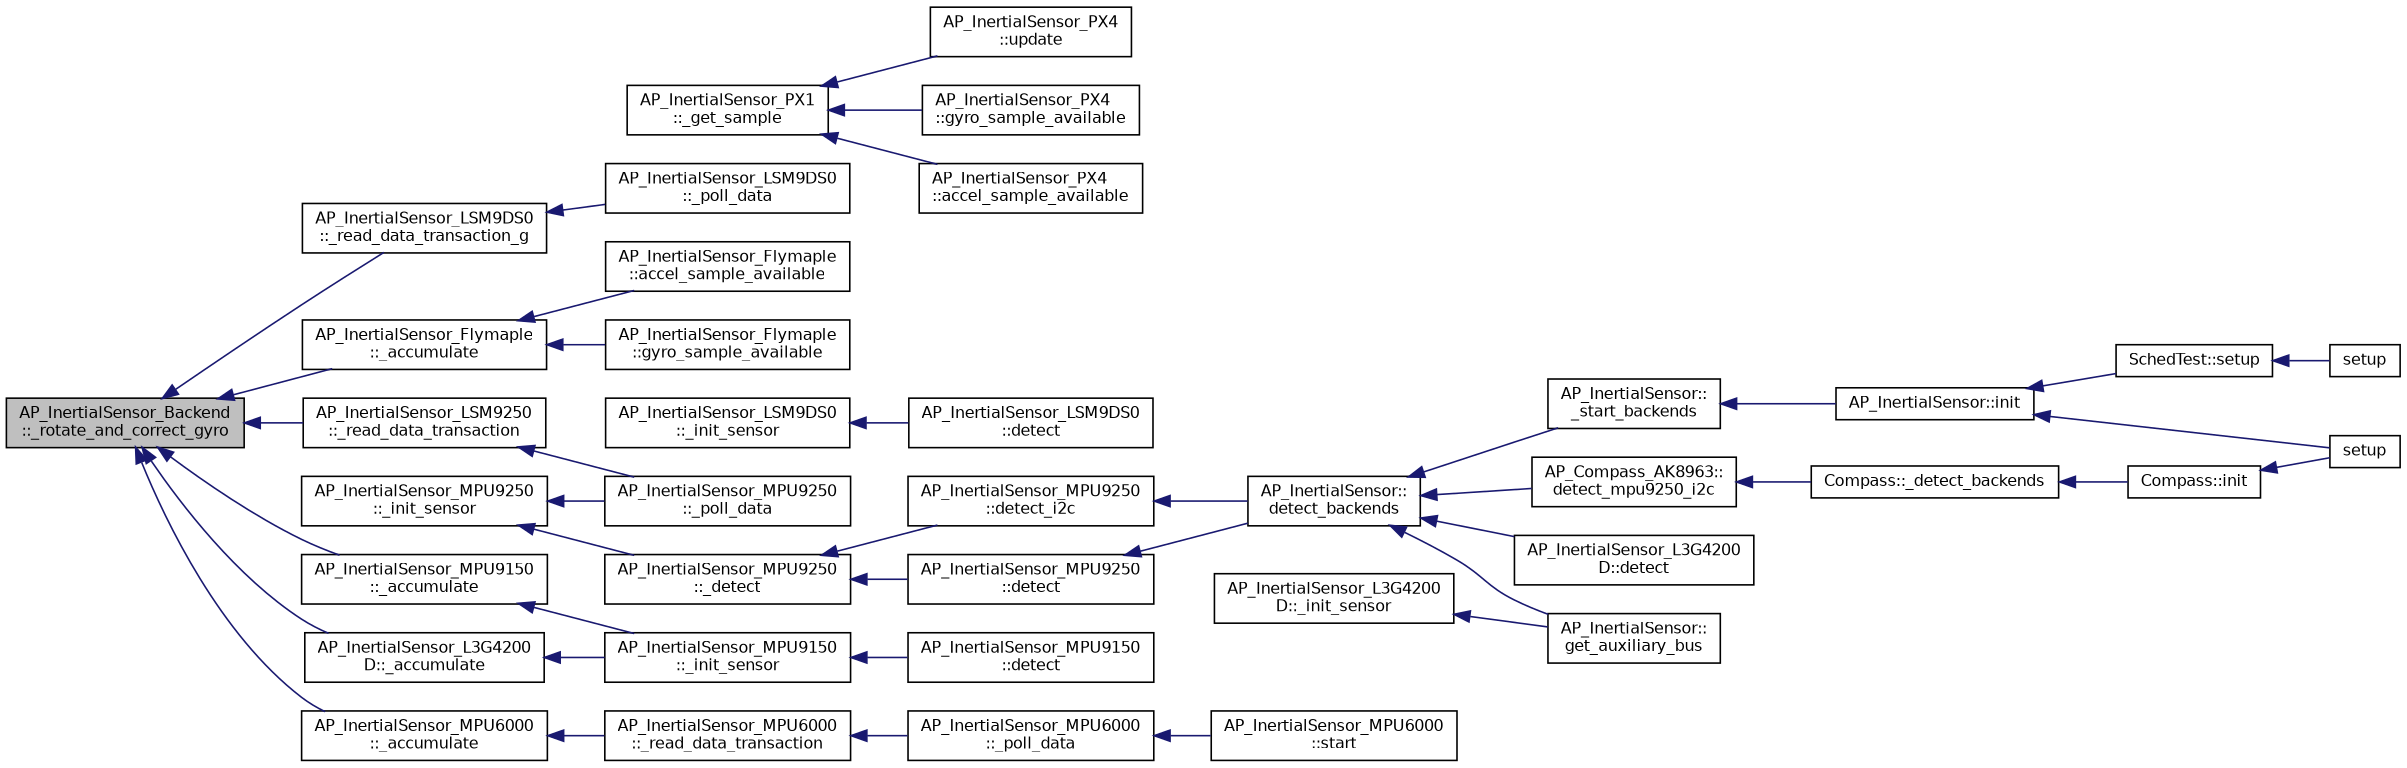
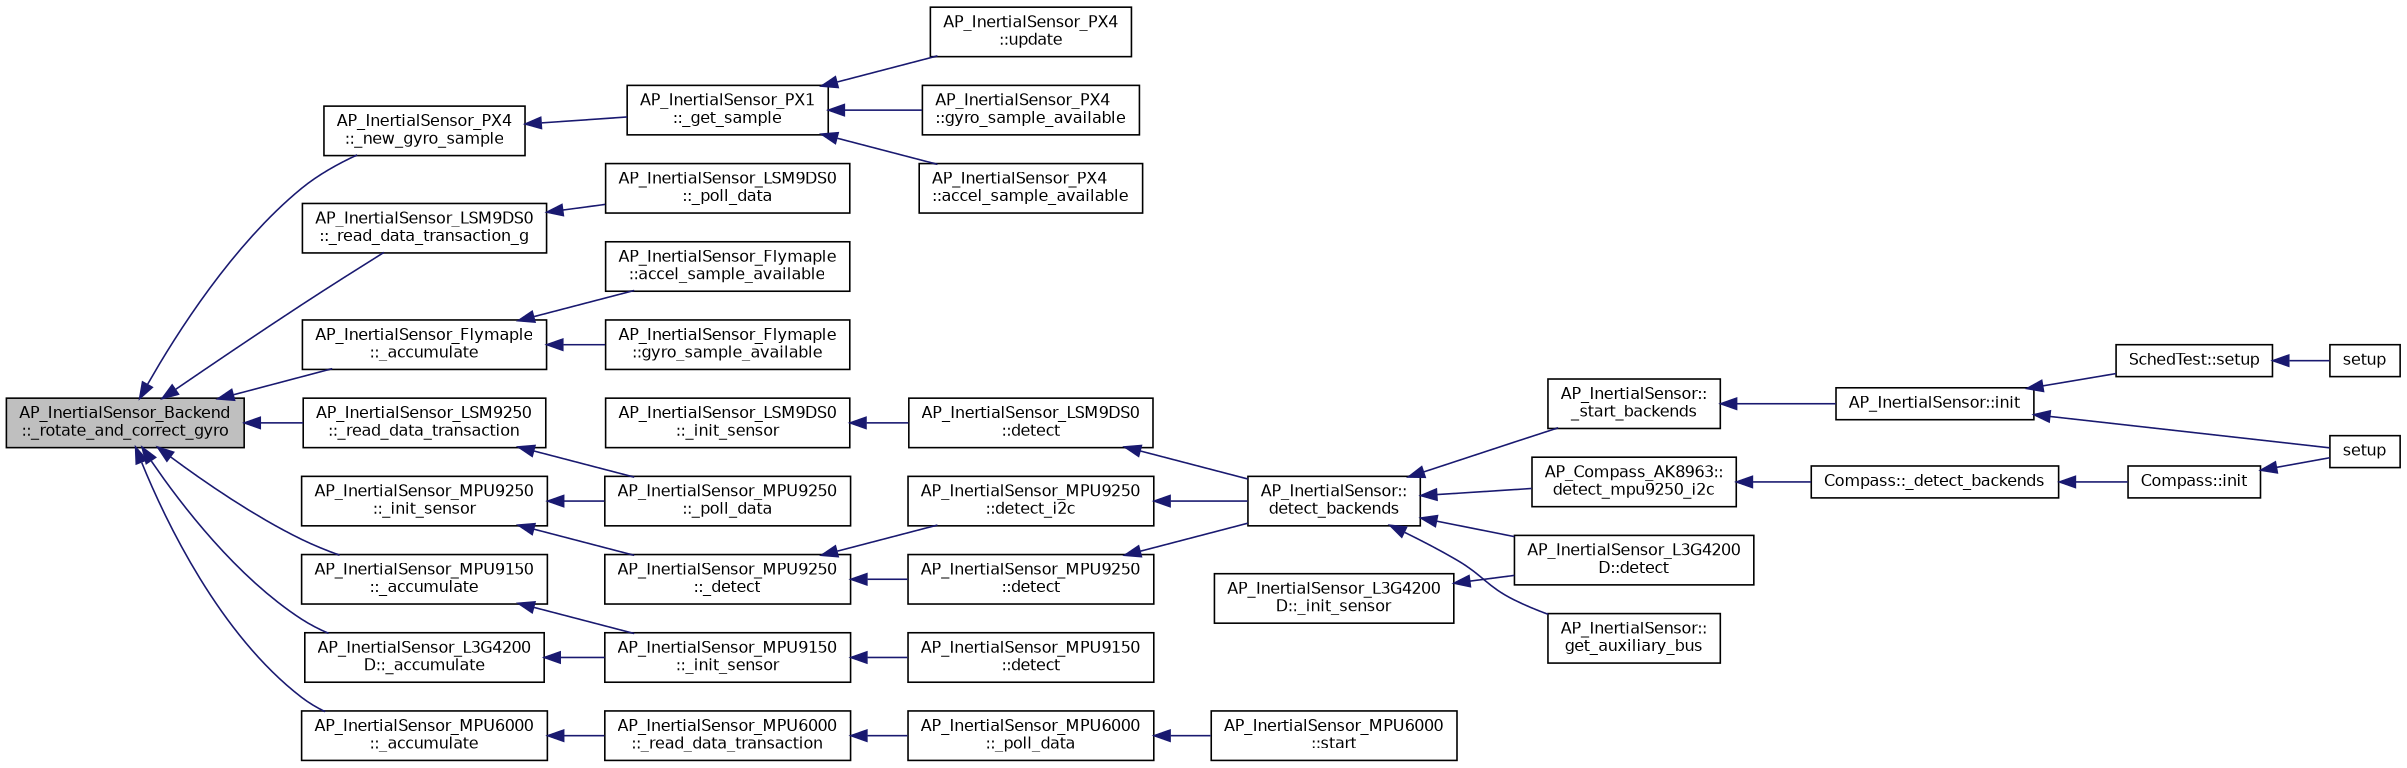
node "AP_InertialSensor_PX4 ::_new_gyro_sample": added
edge "AP_InertialSensor:: detect_backends" -> "AP_InertialSensor_LSM9DS0 ::detect": added
edge "AP_InertialSensor:: get_auxiliary_bus" -> "AP_InertialSensor_L3G4200 D::_init_sensor": now "AP_InertialSensor_L3G4200 D::detect" -> "AP_InertialSensor_L3G4200 D::_init_sensor"
